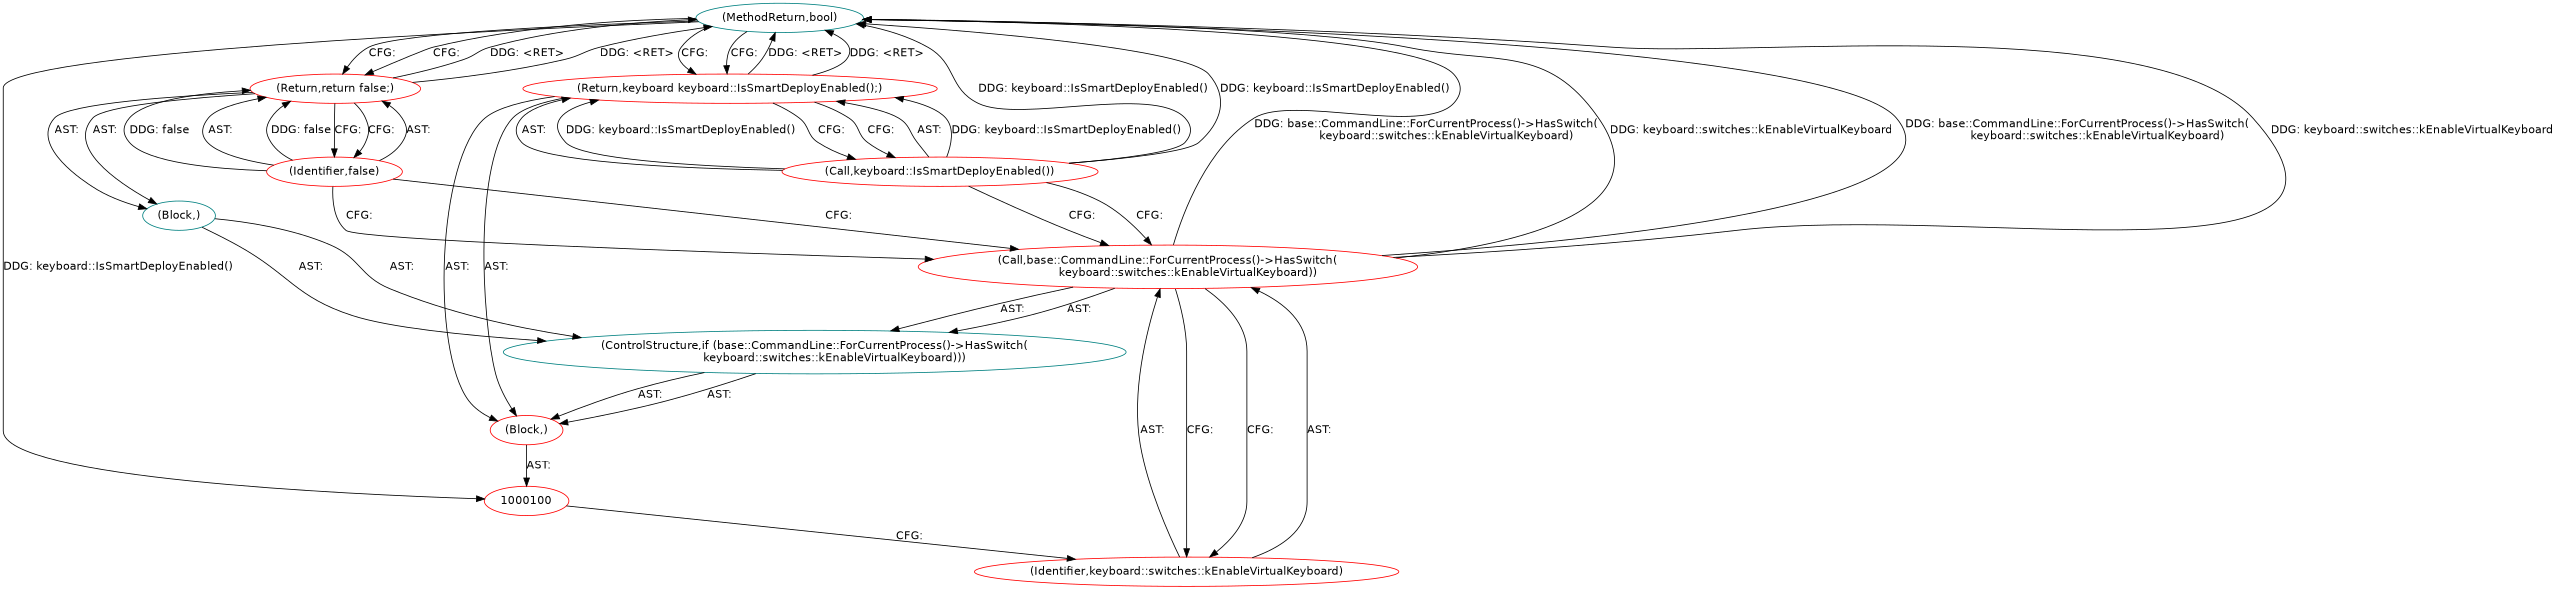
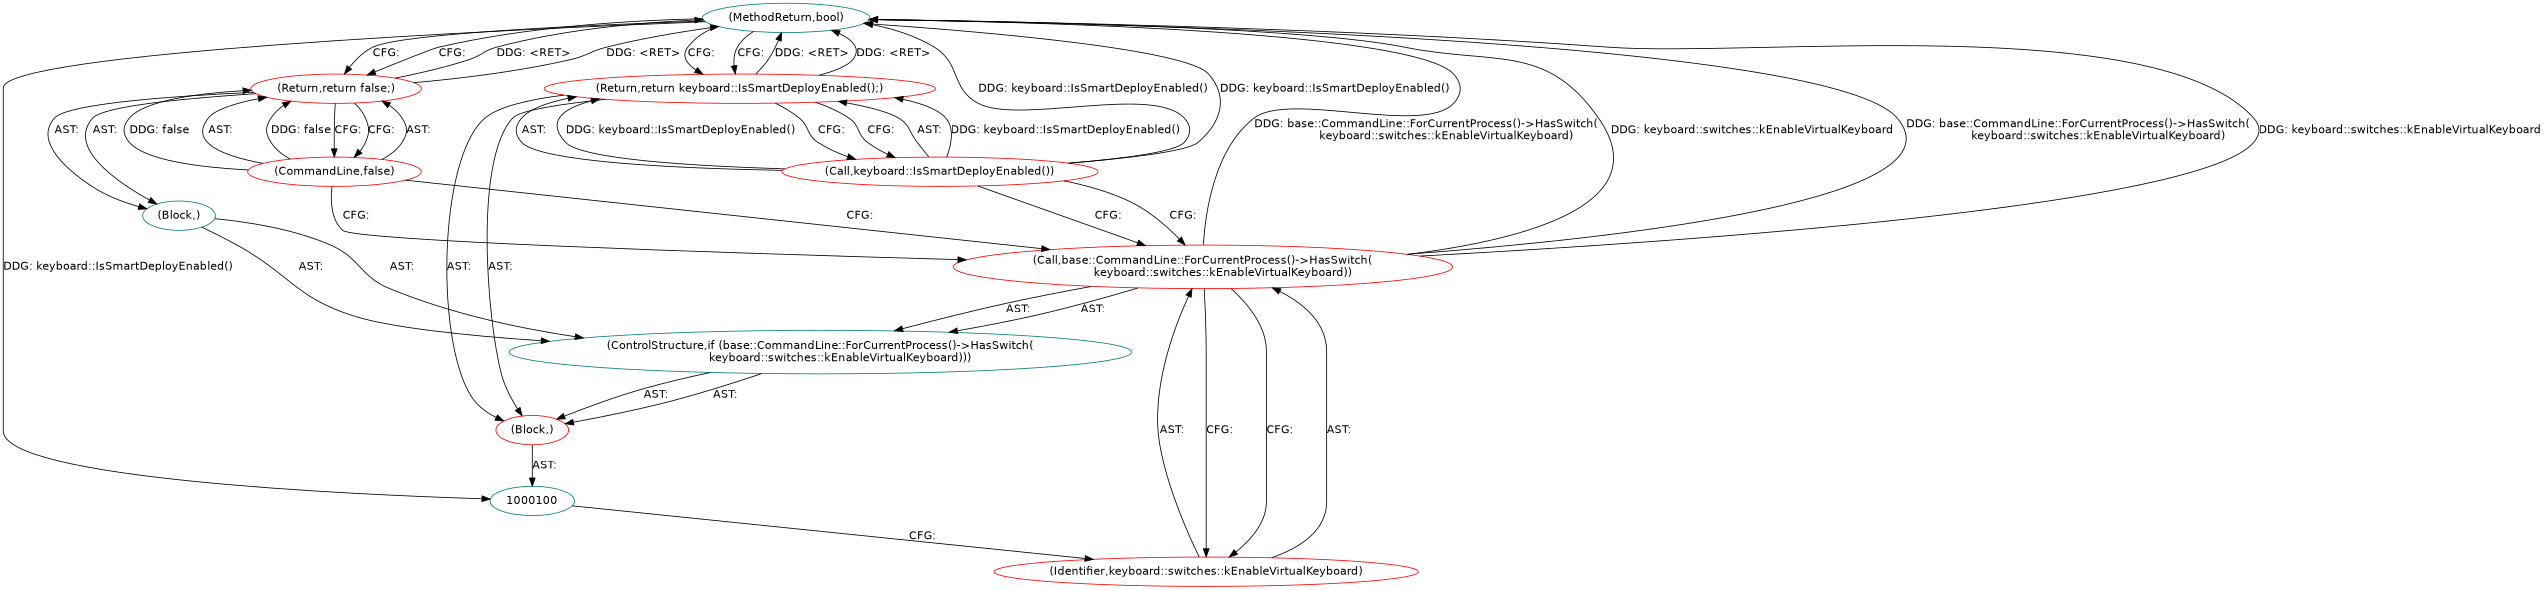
node "(Return,keyboard keyboard::IsSmartDeployEnabled();)": label "(Return,keyboard keyboard::IsSmartDeployEnabled();)" -> "(Return,return keyboard::IsSmartDeployEnabled();)"
node "(Identifier,false)": label "(Identifier,false)" -> "(CommandLine,false)"
node "1000100": color red -> teal
